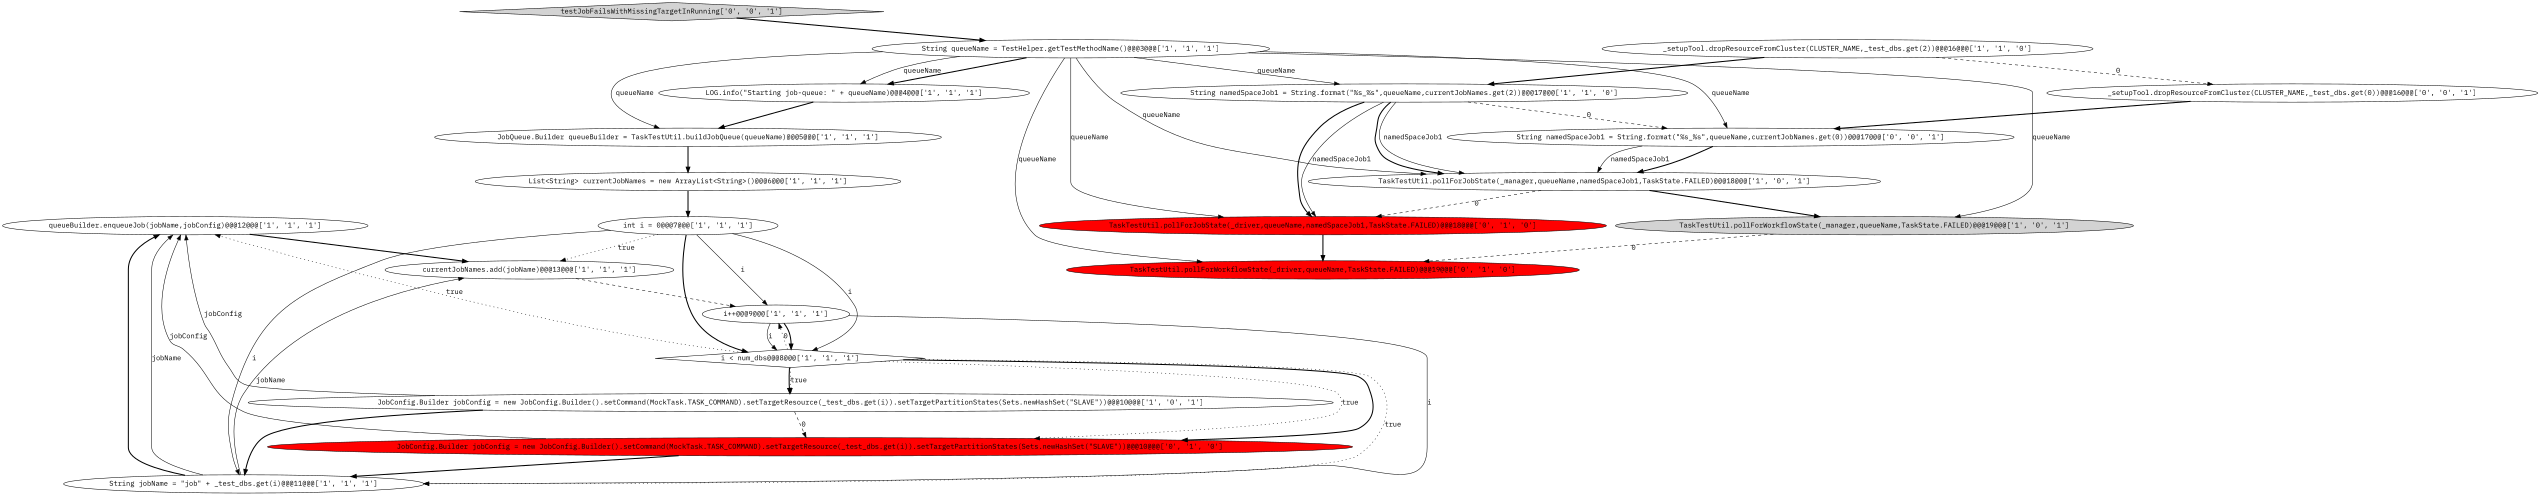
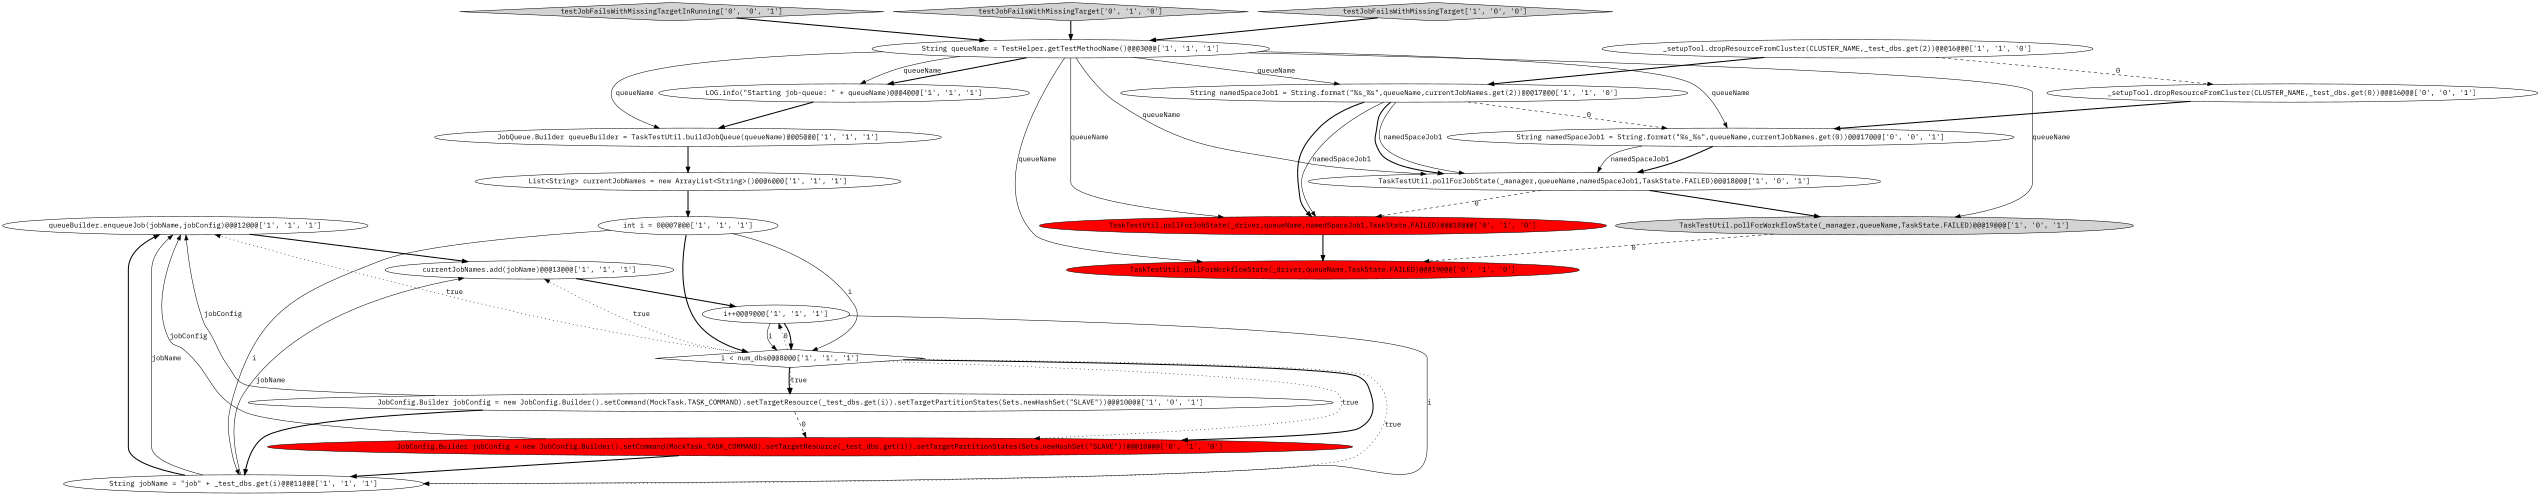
node "testJobFailsWithMissingTarget['0', '1', '0']": added
node "testJobFailsWithMissingTarget['1', '0', '0']": added
edge "int i = 0@@@7@@@['1', '1', '1']" -> "currentJobNames.add(jobName)@@@13@@@['1', '1', '1']": now "i < num_dbs@@@8@@@['1', '1', '1']" -> "currentJobNames.add(jobName)@@@13@@@['1', '1', '1']"
edge "int i = 0@@@7@@@['1', '1', '1']" -> "i++@@@9@@@['1', '1', '1']": removed, label "i"
edge "currentJobNames.add(jobName)@@@13@@@['1', '1', '1']" -> "i++@@@9@@@['1', '1', '1']": style dashed -> bold
